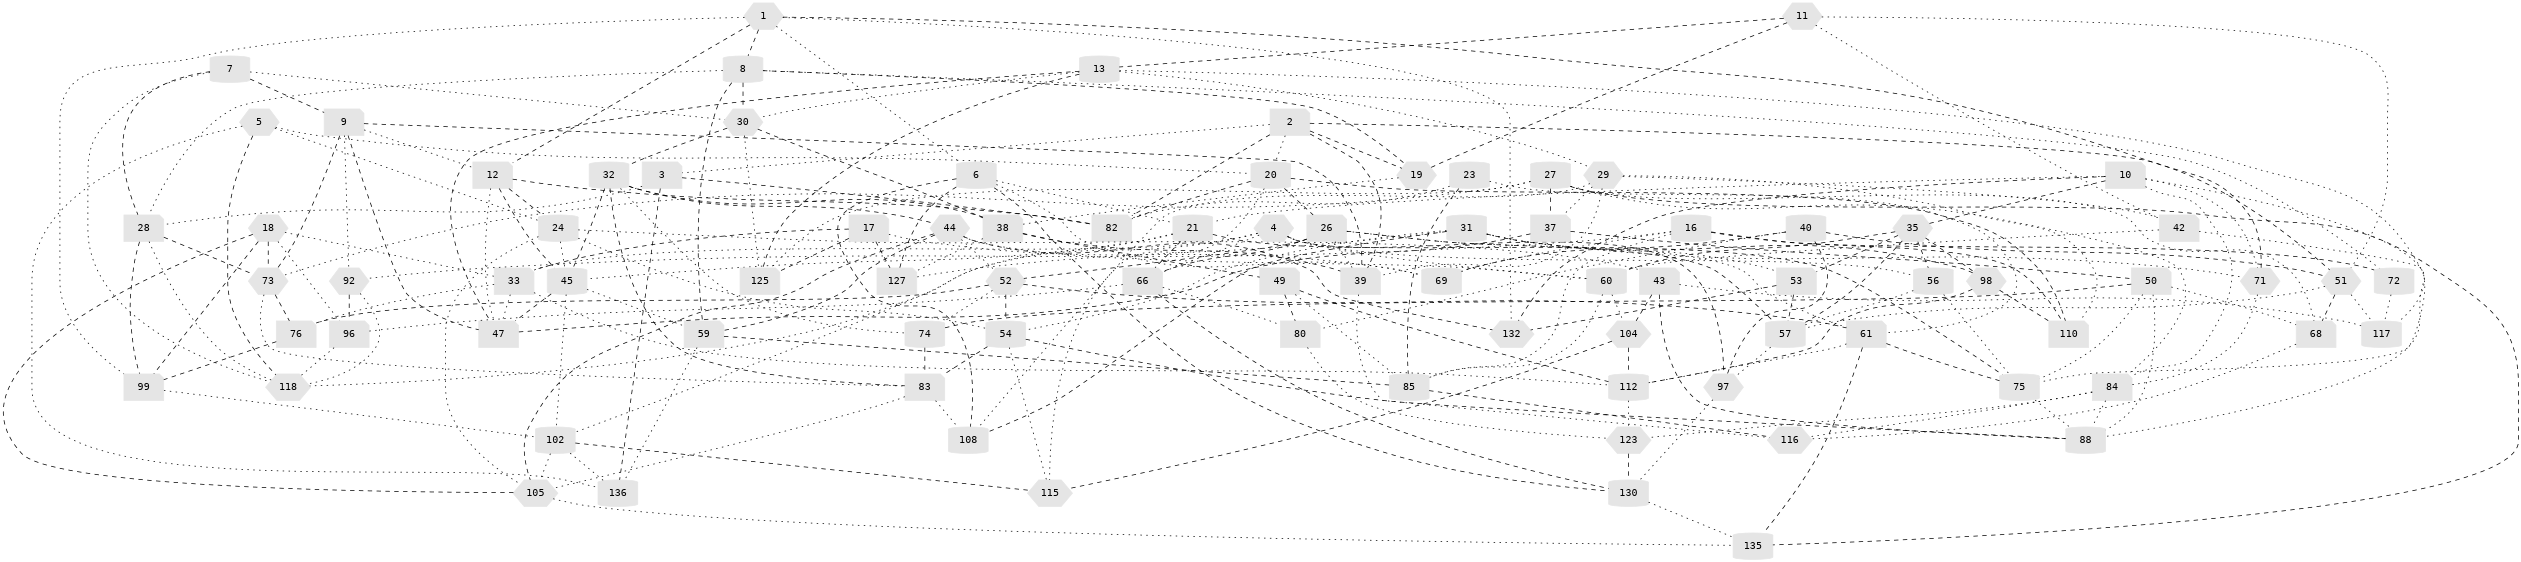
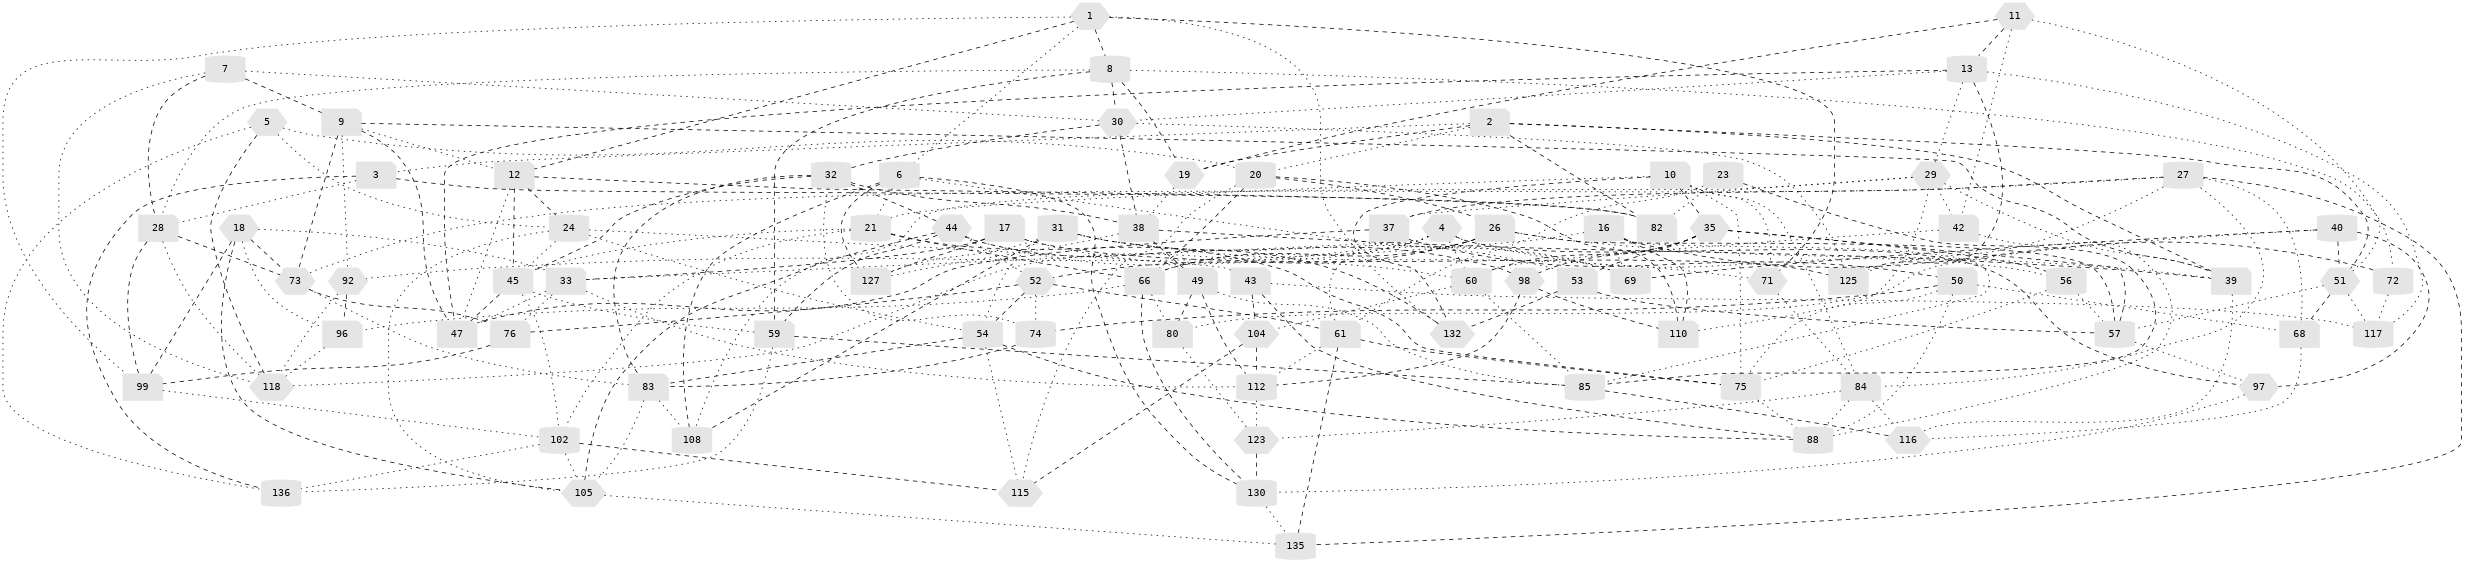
edge "20" -- "82": now "20" -- "66"
